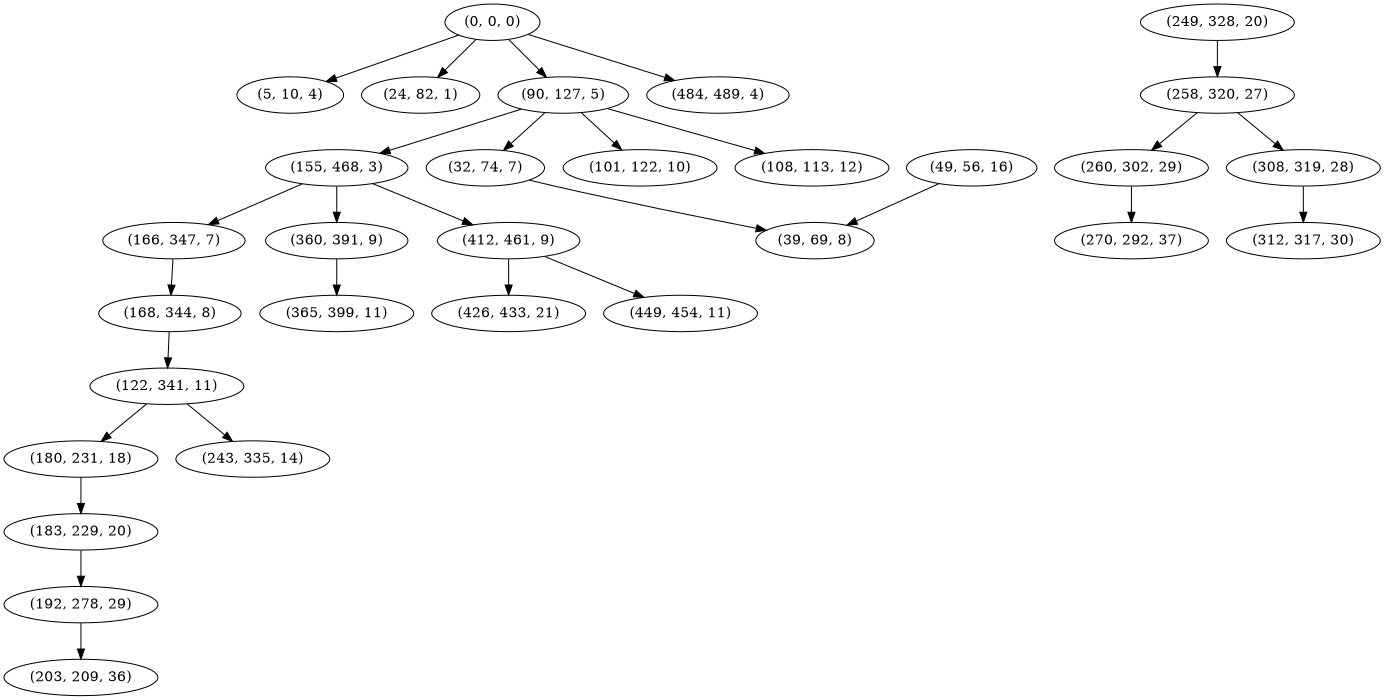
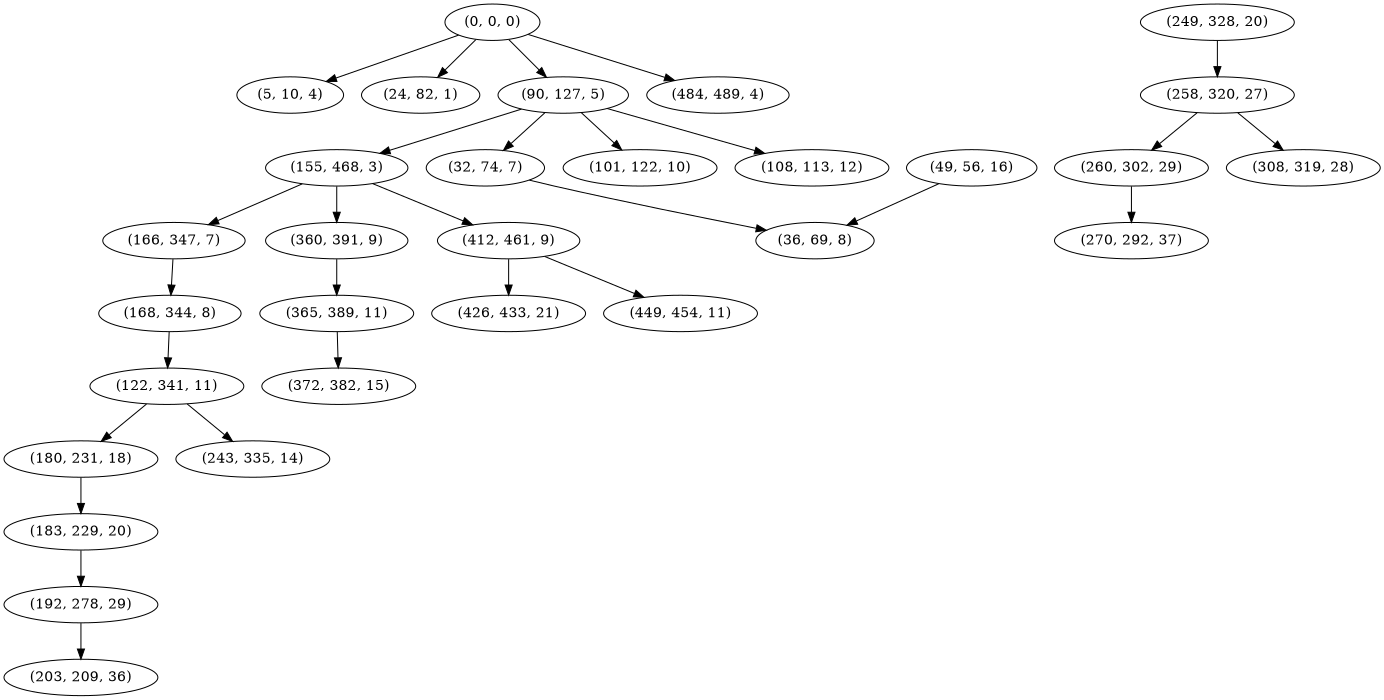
node "(39, 69, 8)": label "(39, 69, 8)" -> "(36, 69, 8)"
node "(312, 317, 30)": removed
node "(365, 399, 11)": label "(365, 399, 11)" -> "(365, 389, 11)"
node "(372, 382, 15)": added
